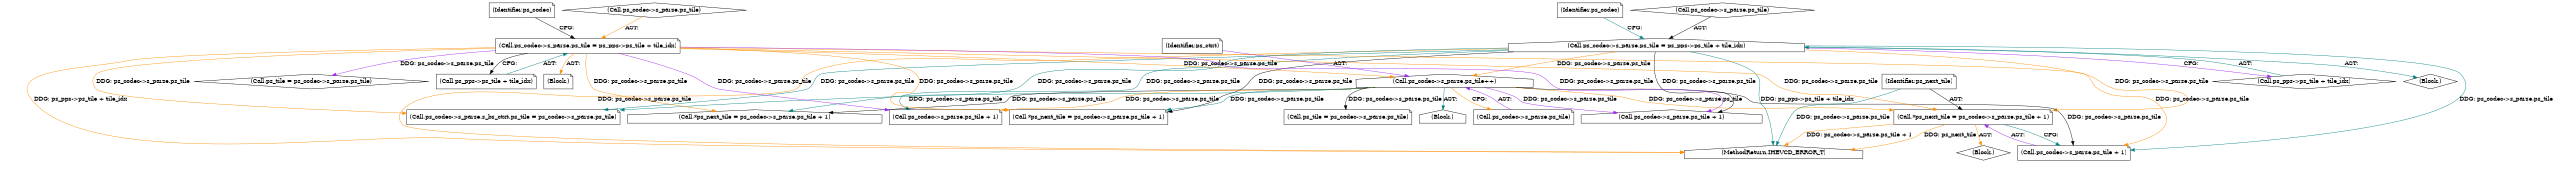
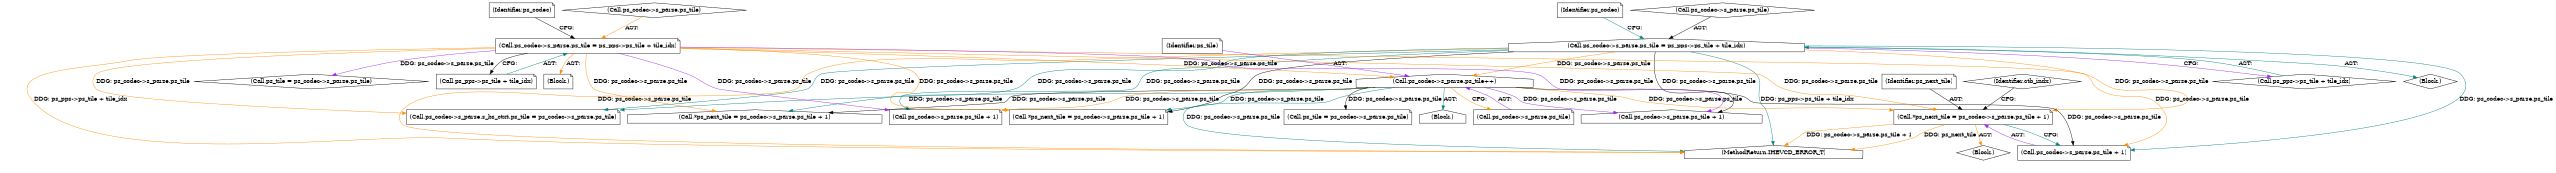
node "(Identifier,ps_ctxt)": label "(Identifier,ps_ctxt)" -> "(Identifier,ps_tile)"
node "(Identifier,ctb_indx)": added
edge "(Identifier,ps_next_tile)" -> "(MethodReturn,IHEVCD_ERROR_T)": now "(Call,ps_codec->s_parse.ps_tile++)" -> "(MethodReturn,IHEVCD_ERROR_T)"
